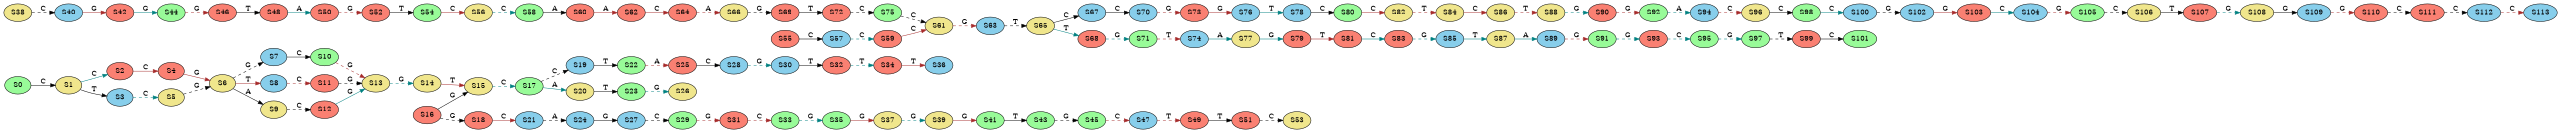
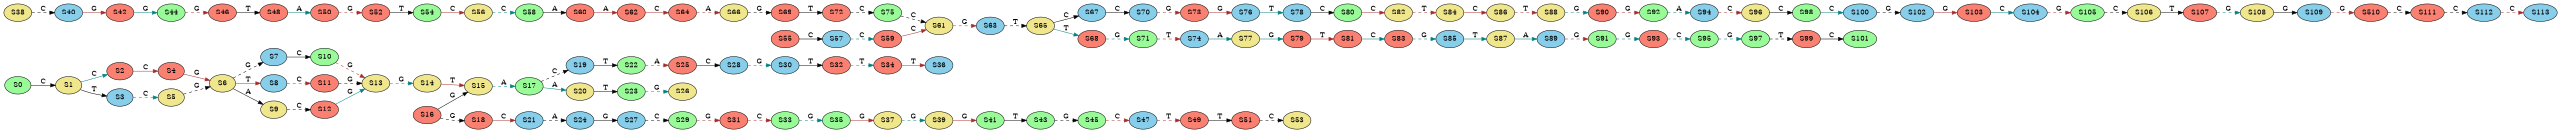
node "S110": label "S110" -> "S510"
edge "S15" -> "S17": label "C" -> "A"
